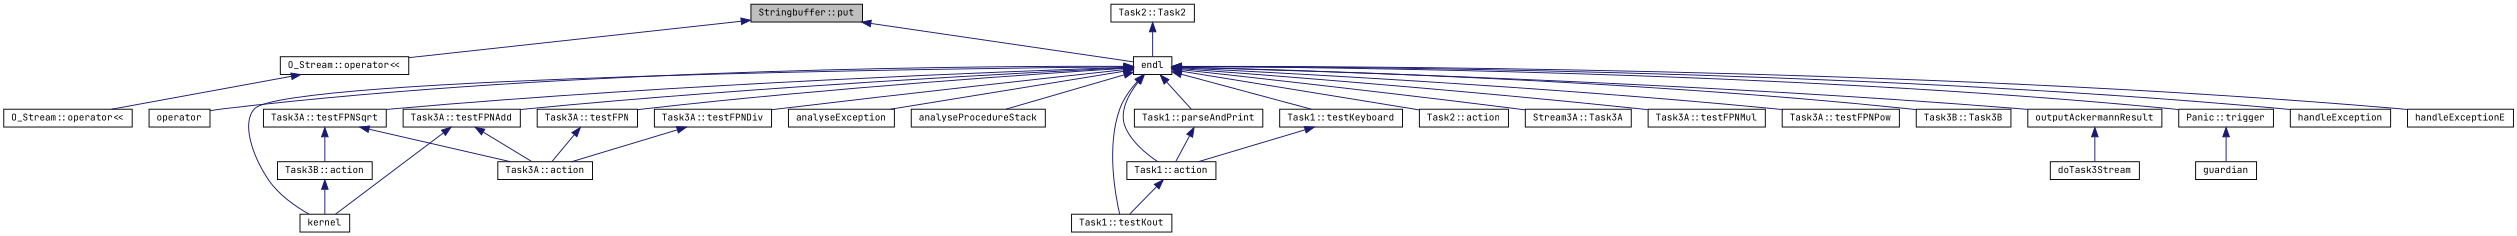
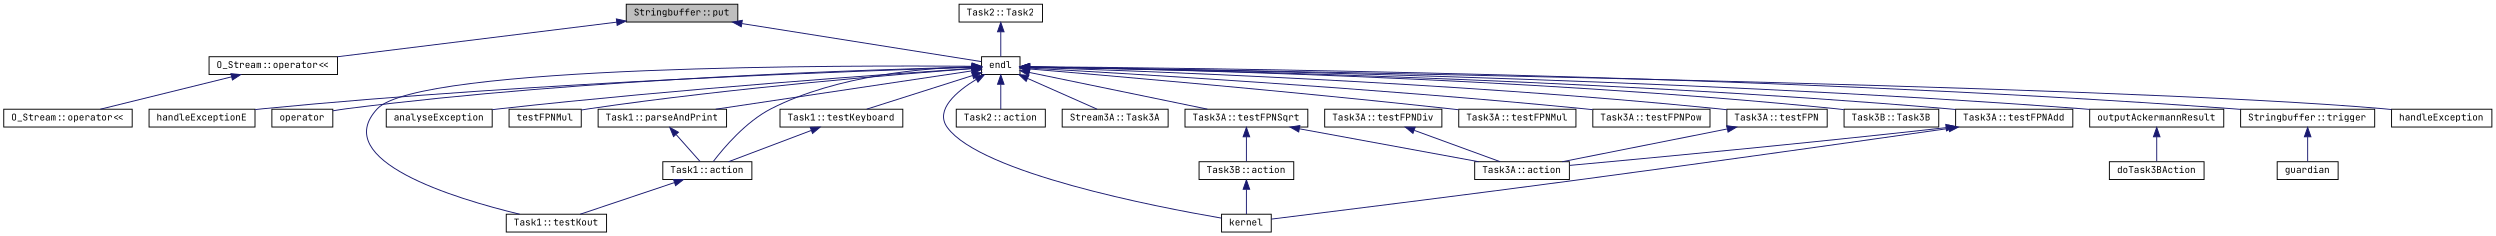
edge "Task3A::testFPNDiv" -> "endl": removed
node "analyseProcedureStack": label "analyseProcedureStack" -> "testFPNMul"
node "Panic::trigger": label "Panic::trigger" -> "Stringbuffer::trigger"
node "doTask3Stream": label "doTask3Stream" -> "doTask3BAction"
